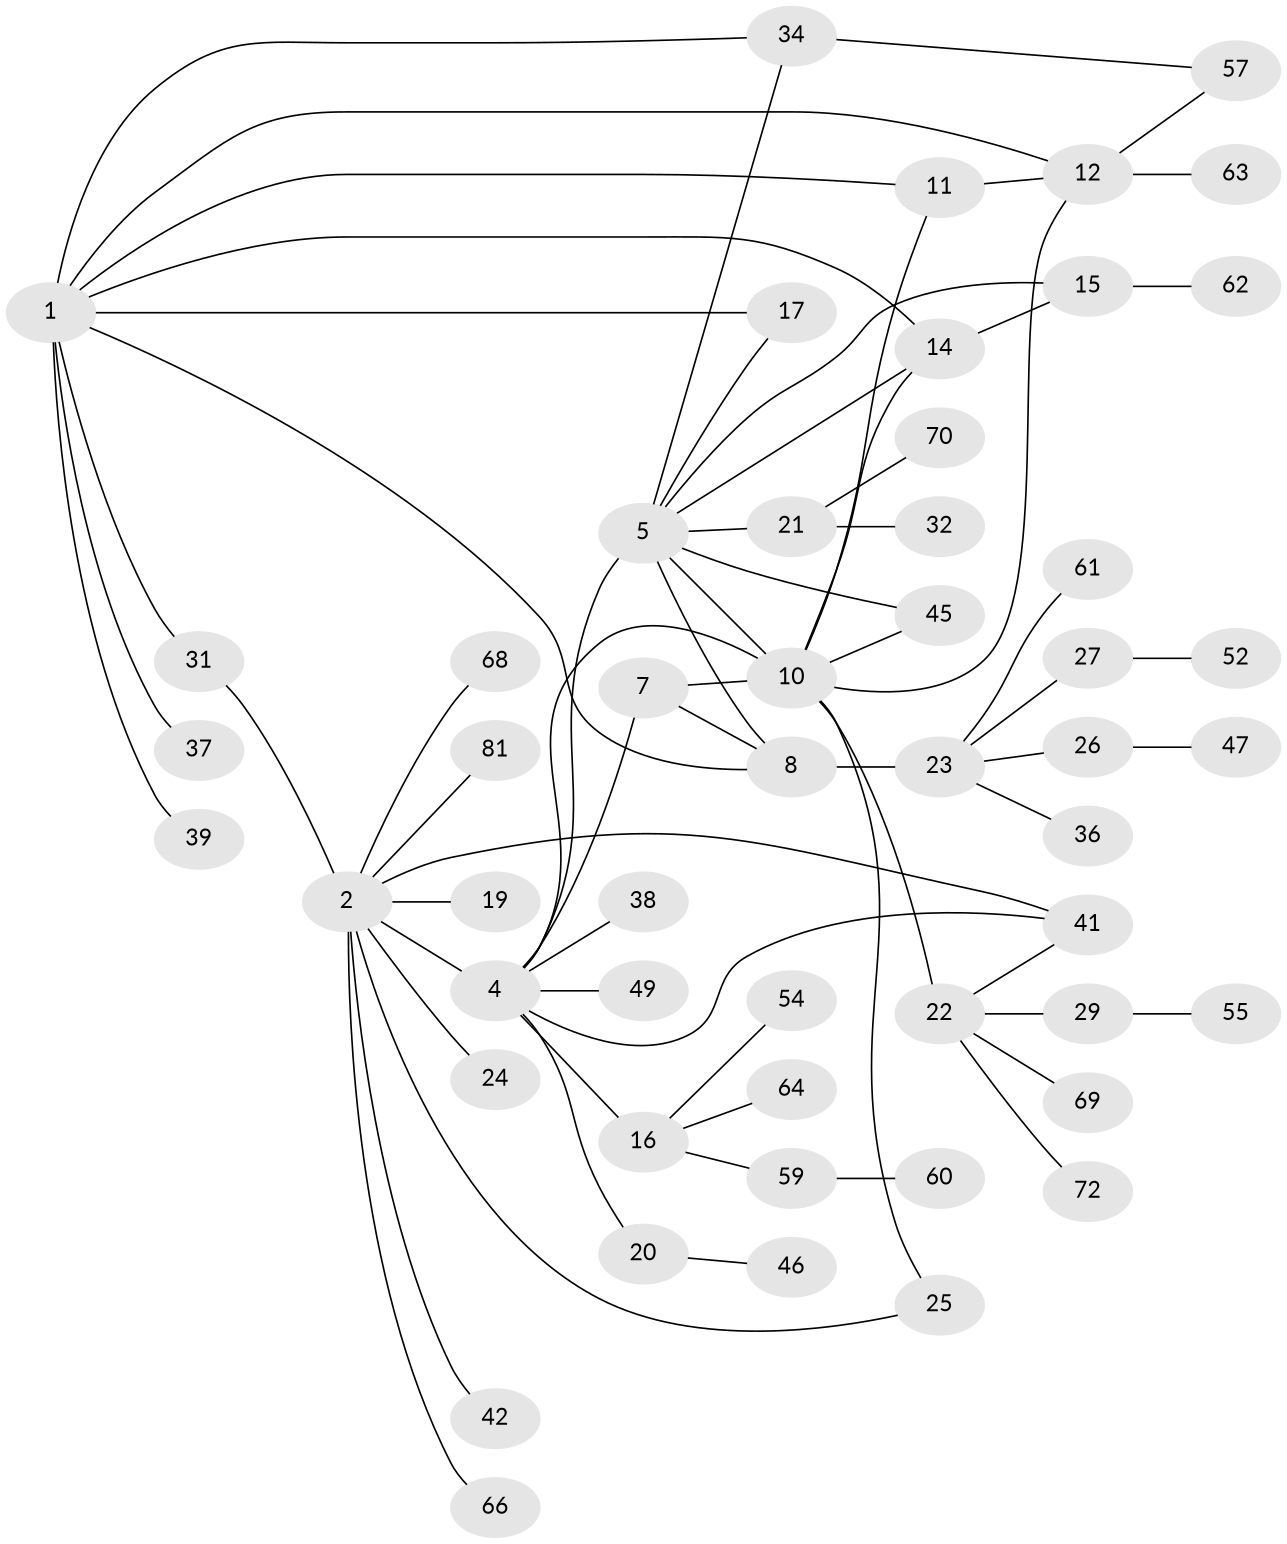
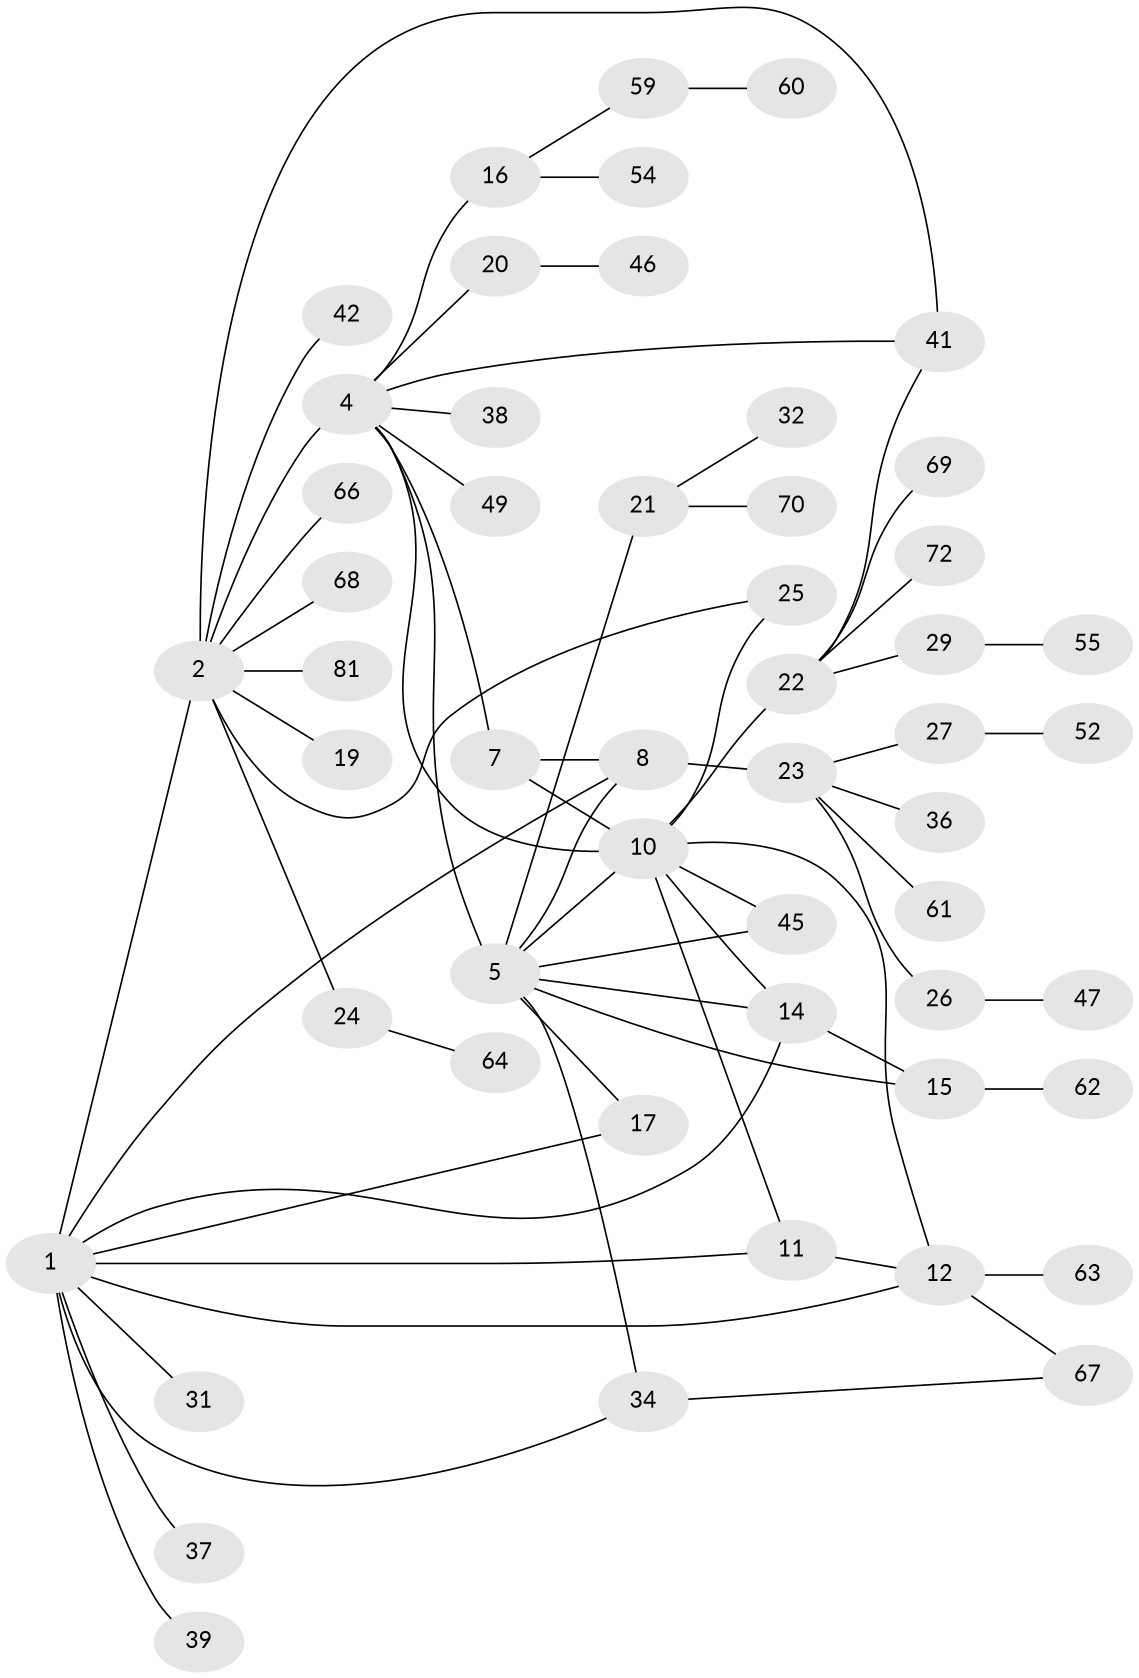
node "57": label "57" -> "67"
edge "31" -- "2": now "1" -- "2"
edge "64" -- "16": now "64" -- "24"
